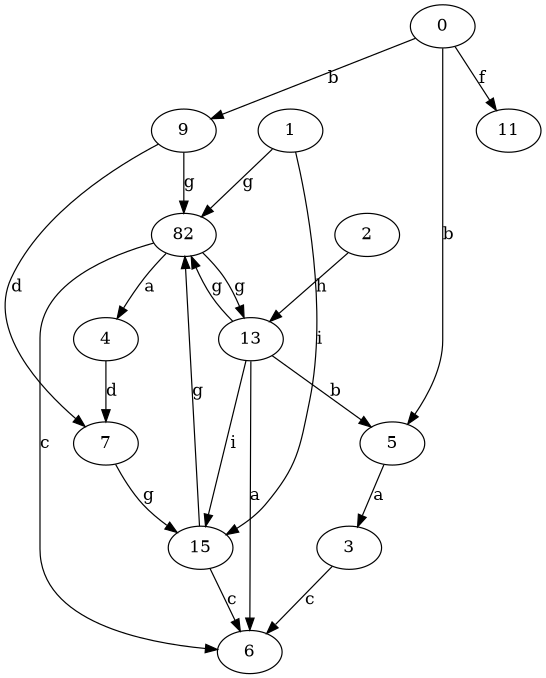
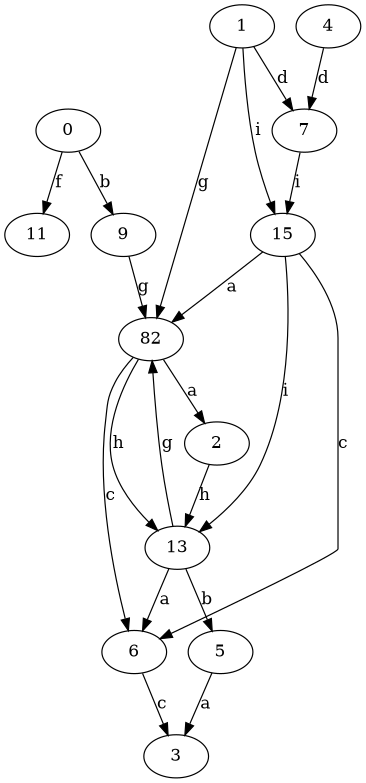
edge "0" -> "5": removed, label "b"
edge "9" -> "7": now "1" -> "7"
edge "82" -> "4": now "82" -> "2"
edge "82" -> "13": label "g" -> "h"
edge "15" -> "82": label "g" -> "a"
edge "13" -> "15": reversed
edge "7" -> "15": label "g" -> "i"
edge "3" -> "6": reversed
